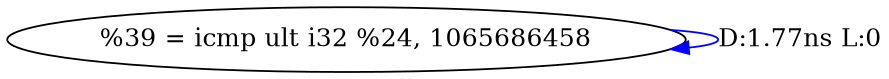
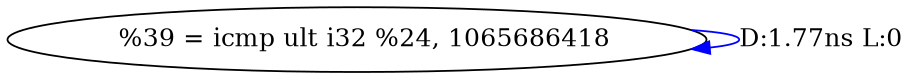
node "%39 = icmp ult i32 %24, 1065686458": label "%39 = icmp ult i32 %24, 1065686458" -> "%39 = icmp ult i32 %24, 1065686418"
